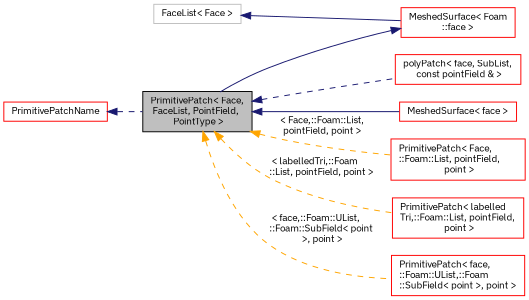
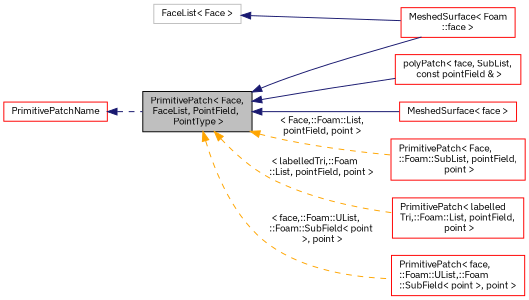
edge "PrimitivePatch< Face, FaceList, PointField, PointType >" -> "MeshedSurface< Foam ::face >": reversed
edge "polyPatch< face, SubList, const pointField & >" -> "PrimitivePatch< Face, FaceList, PointField, PointType >": style dashed -> solid
node "PrimitivePatch< Face, ::Foam::List, pointField, point >": label "PrimitivePatch< Face, ::Foam::List, pointField, point >" -> "PrimitivePatch< Face, ::Foam::SubList, pointField, point >"
